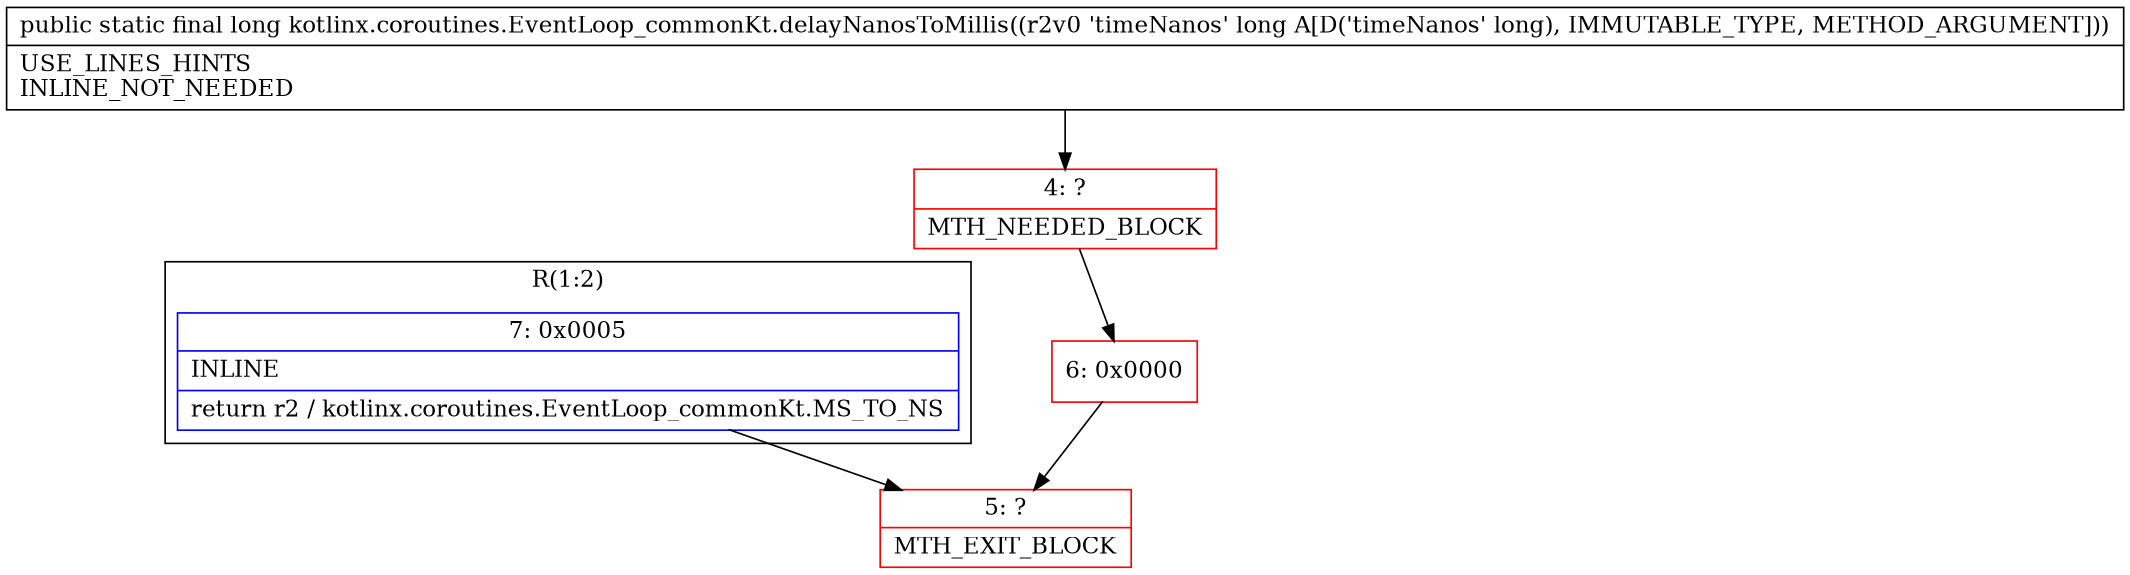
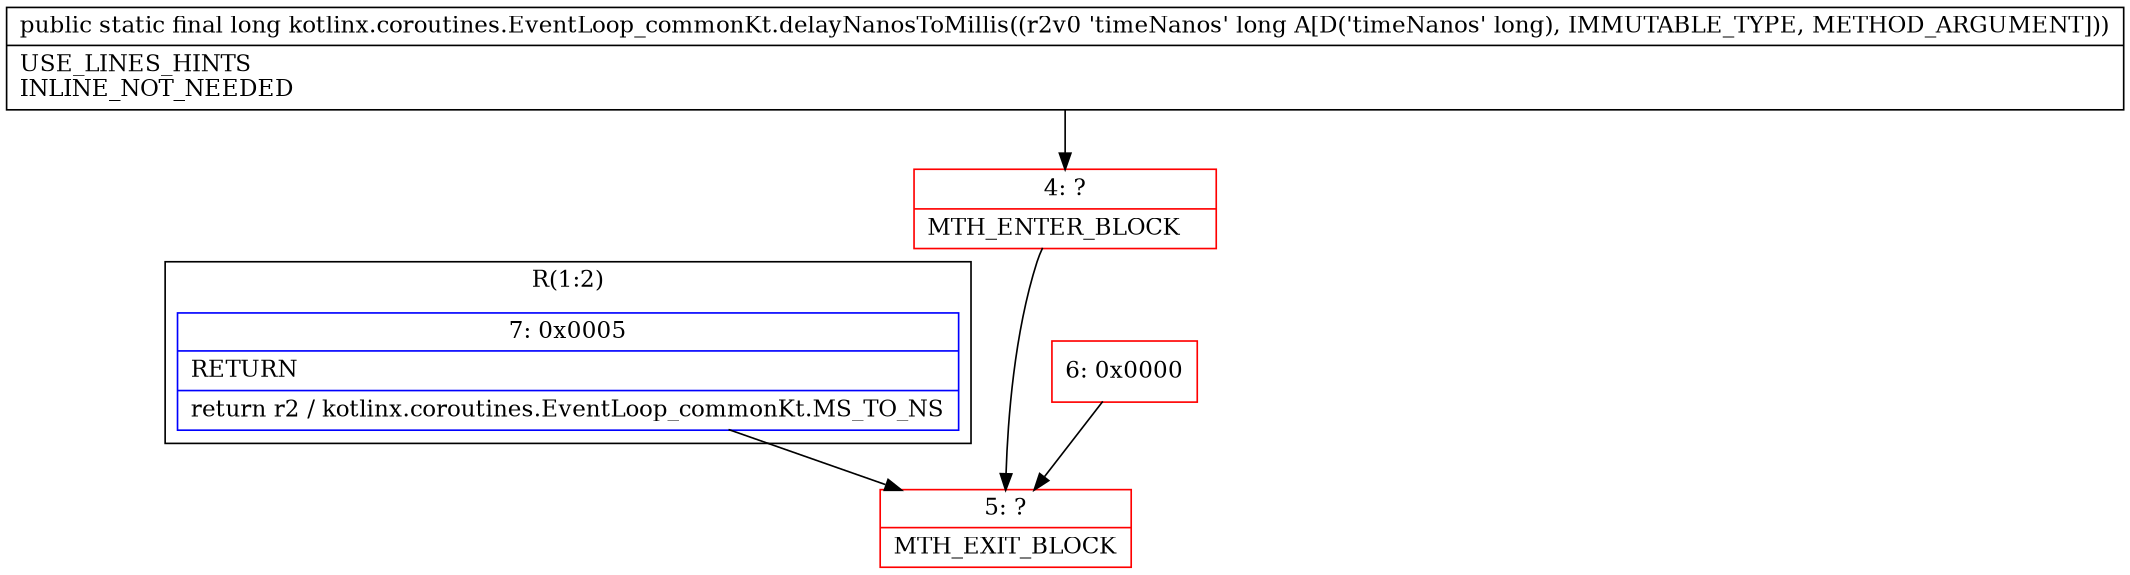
node "4: ?": text "MTH_NEEDED_BLOCK" -> "MTH_ENTER_BLOCK"
edge "4: ?" -> "6: 0x0000": now "4: ?" -> "5: ?"
node "7: 0x0005": text "INLINE" -> "RETURN"
